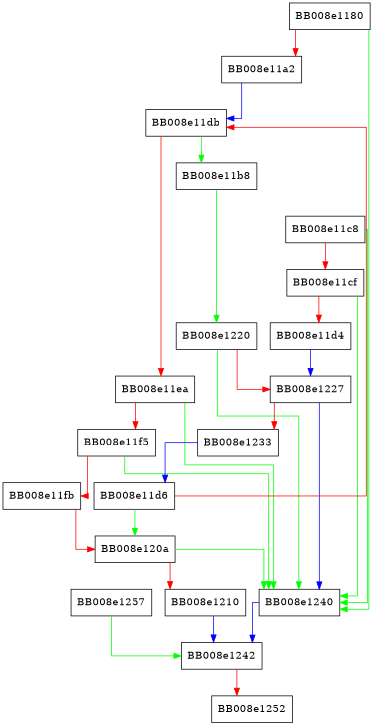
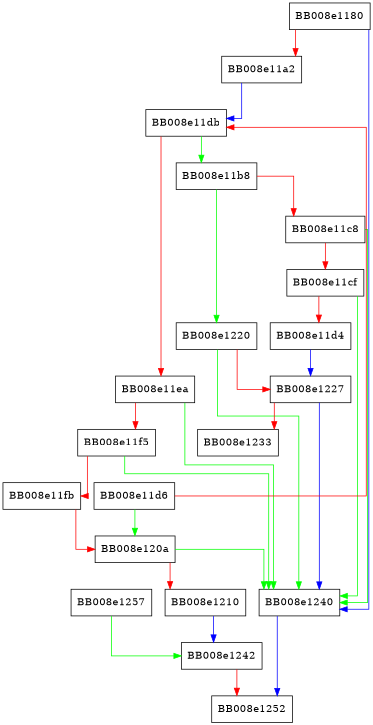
edge "BB008e11b8" -> "BB008e11c8": added
edge "BB008e1180" -> "BB008e1240": color green -> blue
edge "BB008e1233" -> "BB008e11d6": removed
edge "BB008e1240" -> "BB008e1242": now "BB008e1240" -> "BB008e1252"
